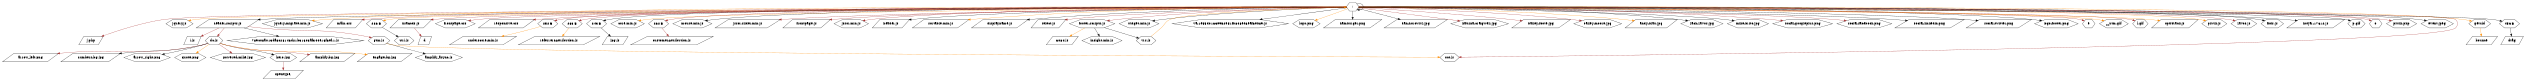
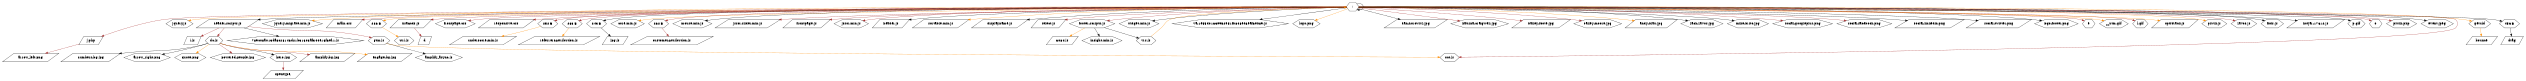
node "hamburger.png": removed
edge "236 B" -> "Uri.js": color black -> darkorange
edge "dc.js" -> "arrow_left.png": now "j.php" -> "arrow_left.png"
node "powered-mike.jpg": label "powered-mike.jpg" -> "powered-people.jpg"
